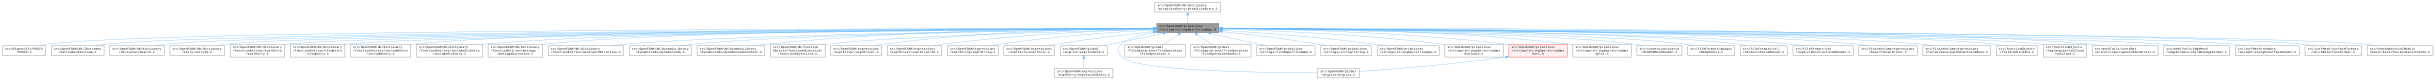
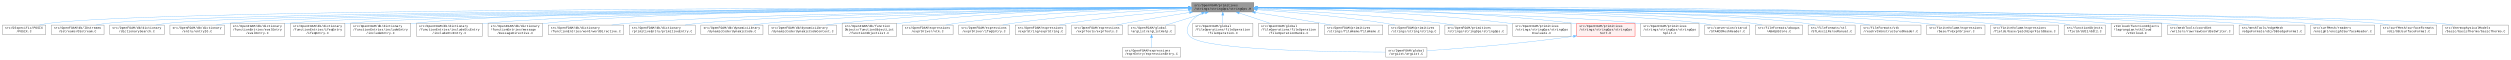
edge "src/OpenFOAM/primitives /strings/stringOps/stringOps.H" -> "src/OpenFOAM/db/dictionary /primitiveEntry/primitiveEntry.C": reversed
node "src/OpenFOAM/expressions /exprDriver/exprDriver.C": label "src/OpenFOAM/expressions /exprDriver/exprDriver.C" -> "src/OpenFOAM/expressions /exprDriver/vtk.C"
node "src/OpenFOAM/expressions /exprDriver/exprDriverIO.C": label "src/OpenFOAM/expressions /exprDriver/exprDriverIO.C" -> "src/OpenFOAM/expressions /exprDriver/ifeqEntry.C"
node "src/functionObjects /lagrangian/vtkCloud /vtkCloud.C": label "src/functionObjects /lagrangian/vtkCloud /vtkCloud.C" -> "vtkCloud/functionObjects /lagrangian/vtkCloud /vtkCloud.C"
